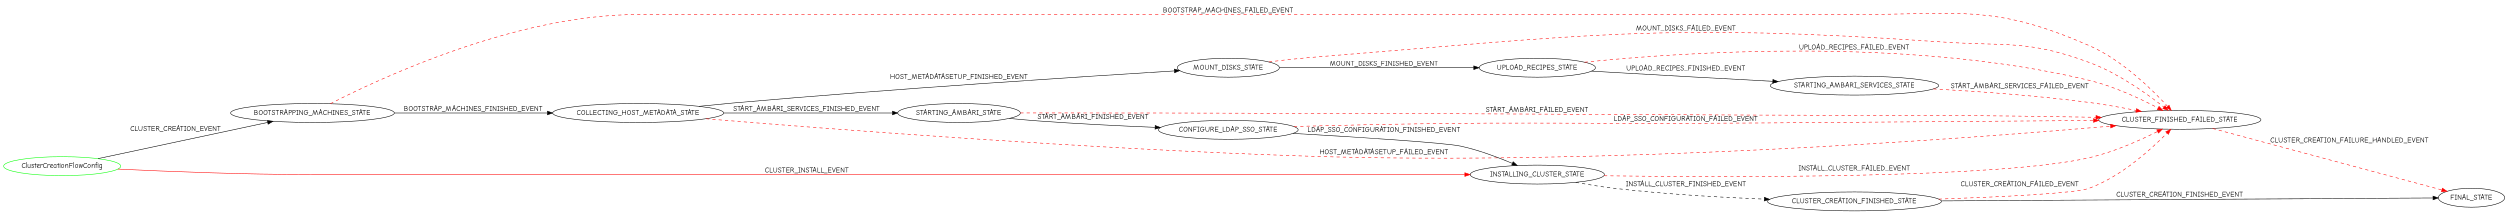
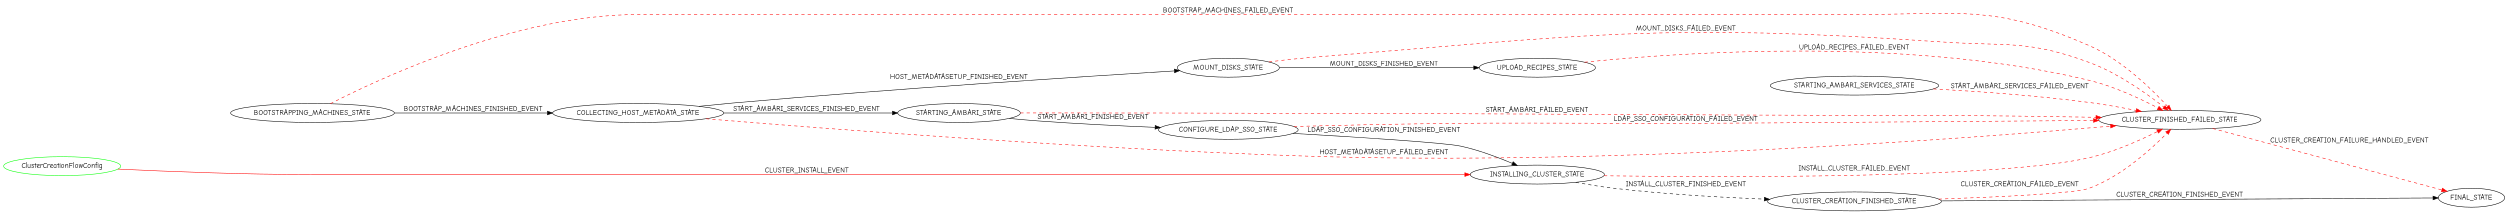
edge "UPLOAD_RECIPES_STATE" -> "STARTING_AMBARI_SERVICES_STATE": removed, label "UPLOAD_RECIPES_FINISHED_EVENT"
edge "ClusterCreationFlowConfig" -> "BOOTSTRAPPING_MACHINES_STATE": removed, label "CLUSTER_CREATION_EVENT"
